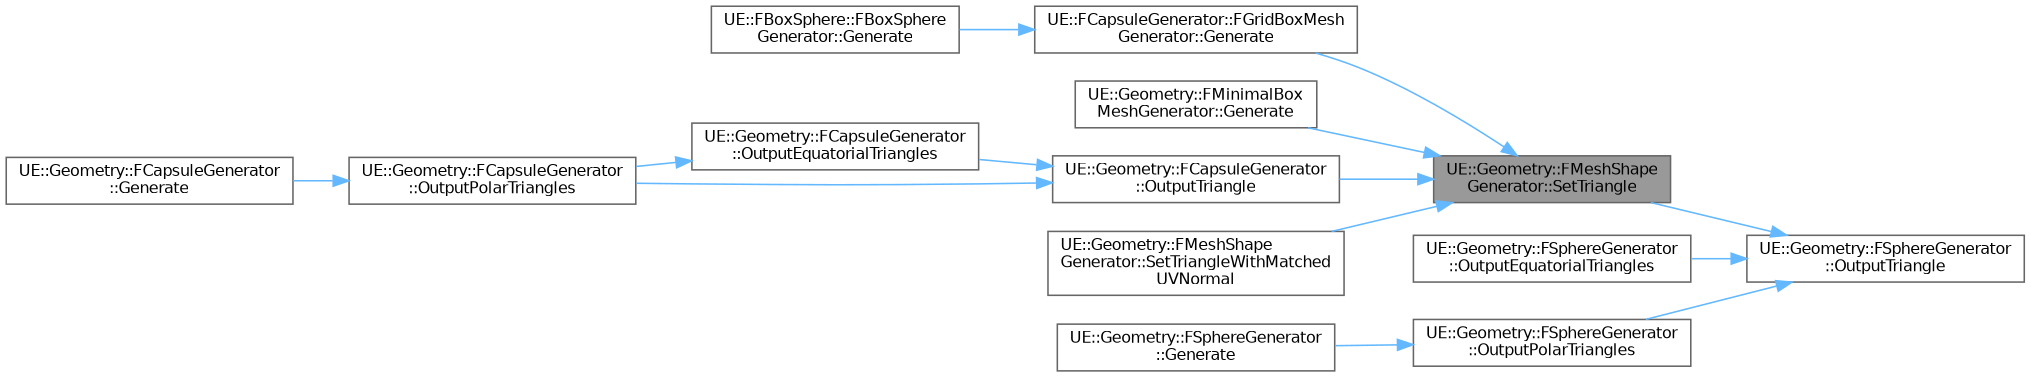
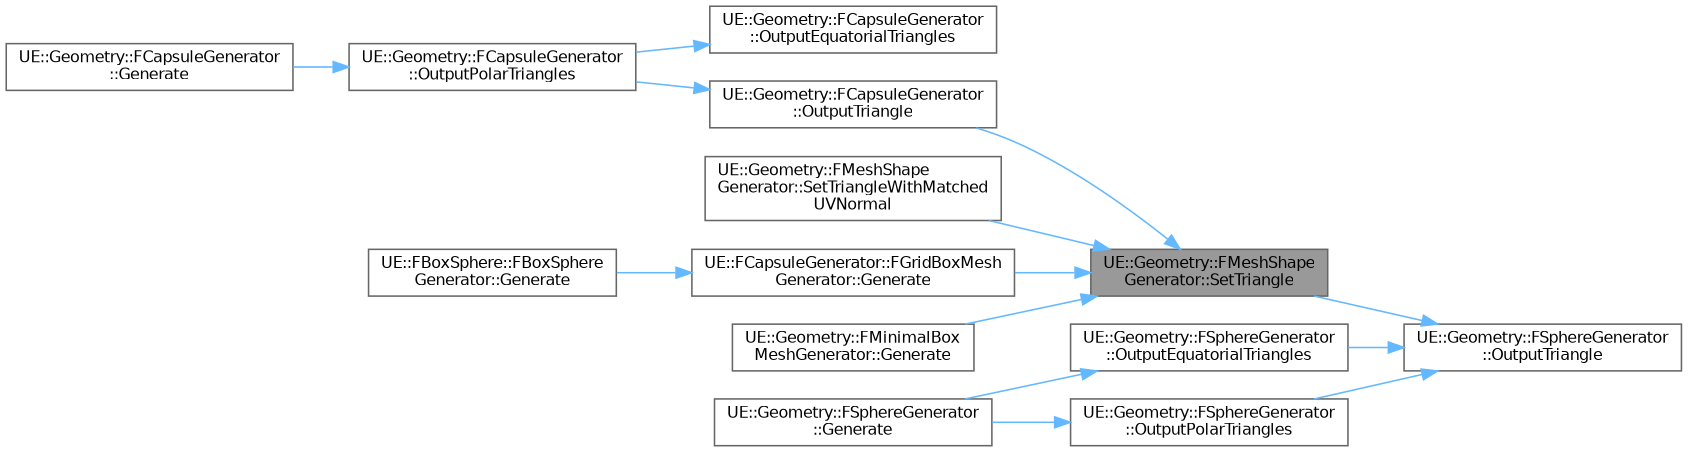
edge "UE::Geometry::FCapsuleGenerator ::OutputEquatorialTriangles" -> "UE::Geometry::FCapsuleGenerator ::OutputTriangle": removed
edge "UE::Geometry::FSphereGenerator ::Generate" -> "UE::Geometry::FSphereGenerator ::OutputEquatorialTriangles": added
